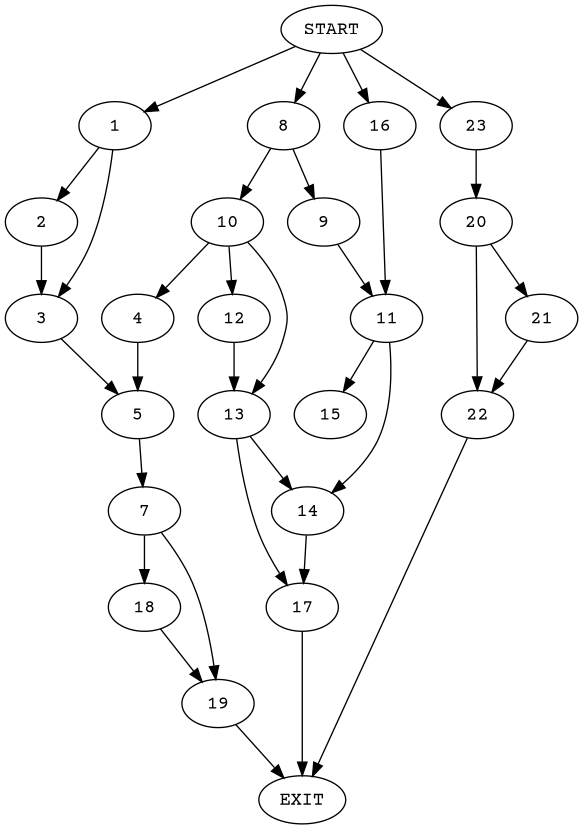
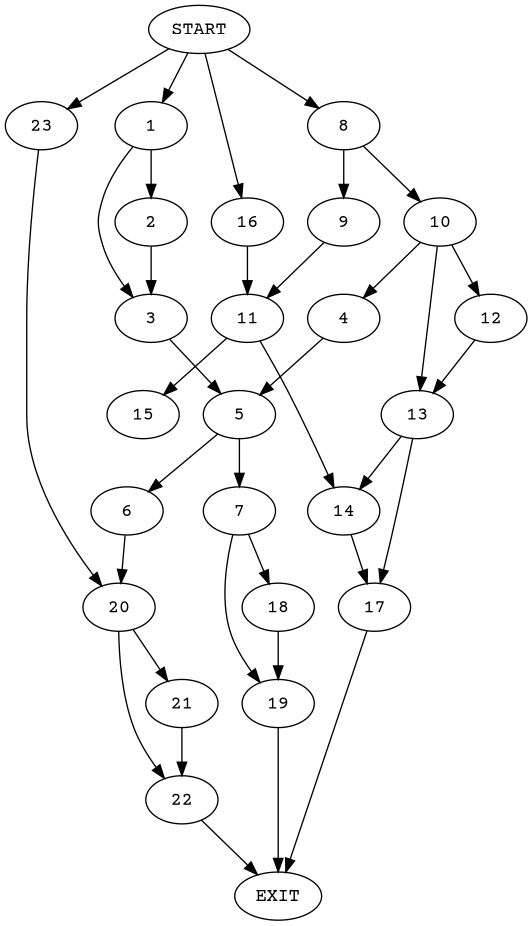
node "6": added
